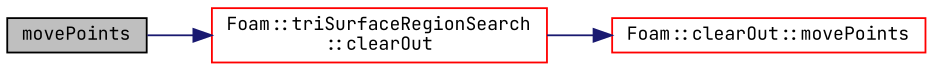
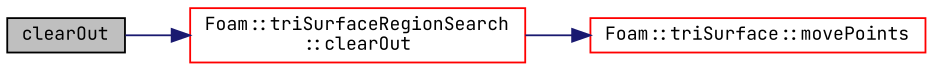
node "movePoints": label "movePoints" -> "clearOut"
node "Foam::clearOut::movePoints": label "Foam::clearOut::movePoints" -> "Foam::triSurface::movePoints"
